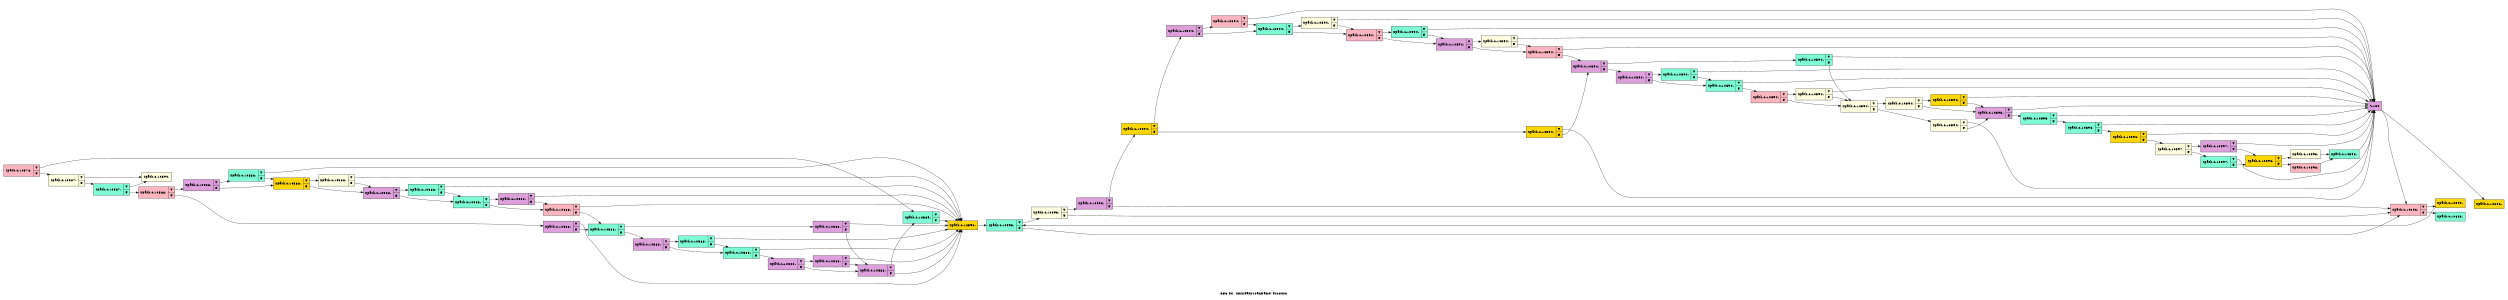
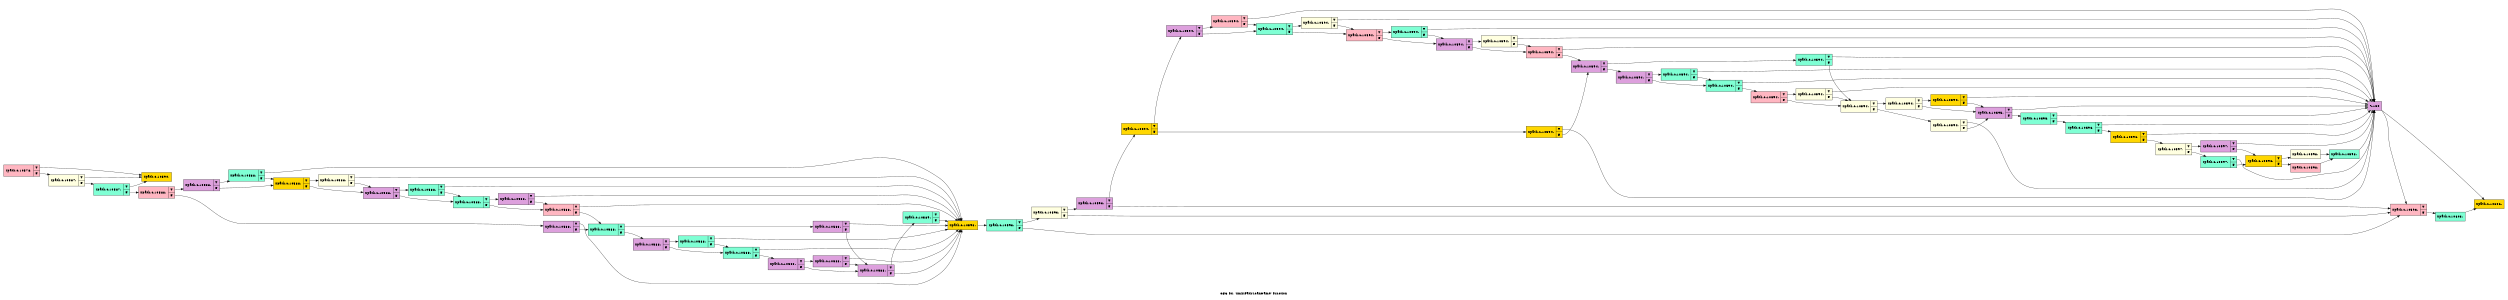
edge "xpath.c:10578:" -> "xpath.c:10589:": now "xpath.c:10578:" -> "xpath.c:10590:"
node "xpath.c:10590:": fillcolor lightyellow -> gold
node "xpath.c:10599:": removed
edge "xpath.c:10603:" -> "xpath.c:10606:": added
